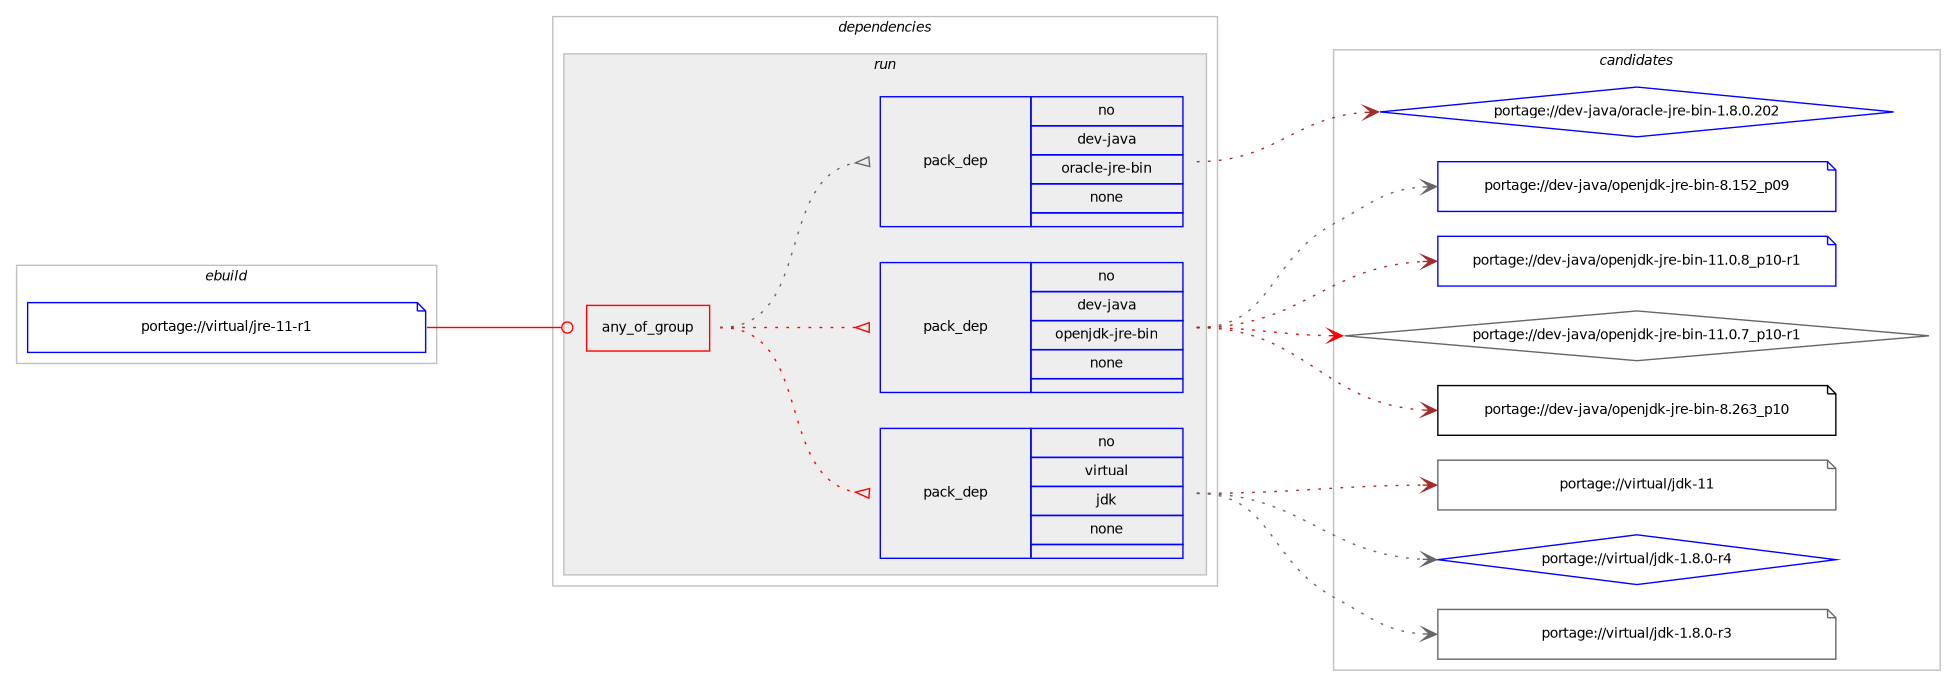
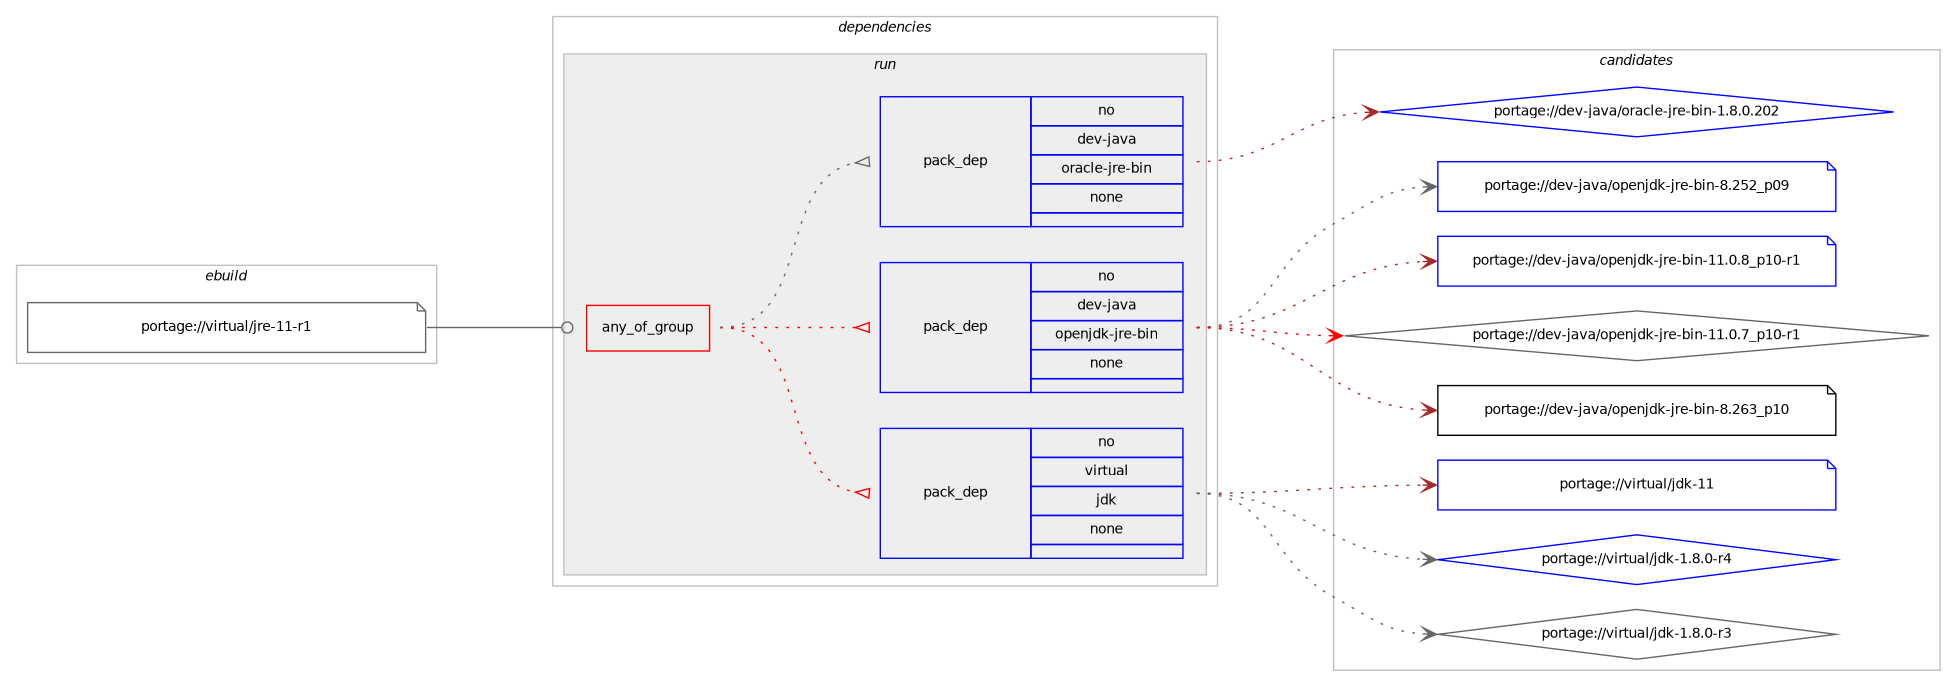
node "portage://dev-java/openjdk-jre-bin-8.152_p09": label "portage://dev-java/openjdk-jre-bin-8.152_p09" -> "portage://dev-java/openjdk-jre-bin-8.252_p09"
node "portage://virtual/jre-11-r1": color blue -> gray40
edge "portage://virtual/jre-11-r1" -> "any_of_group": color red -> gray40
node "portage://virtual/jdk-11": color gray40 -> blue
node "portage://virtual/jdk-1.8.0-r3": shape note -> diamond
